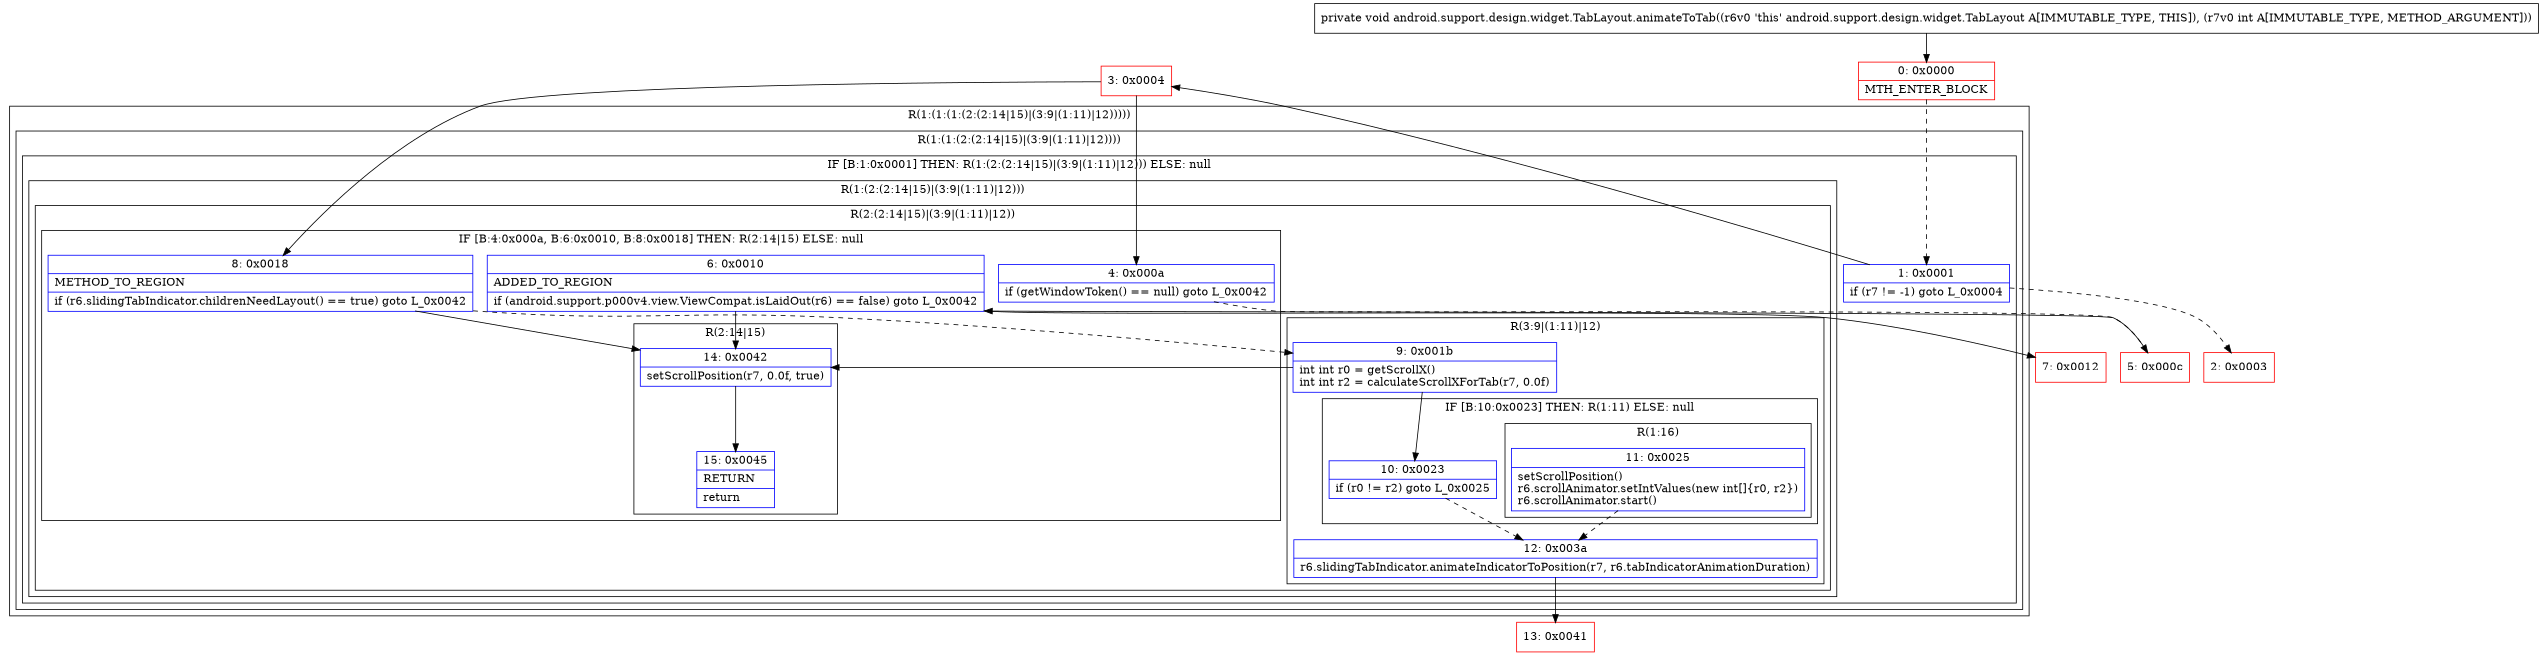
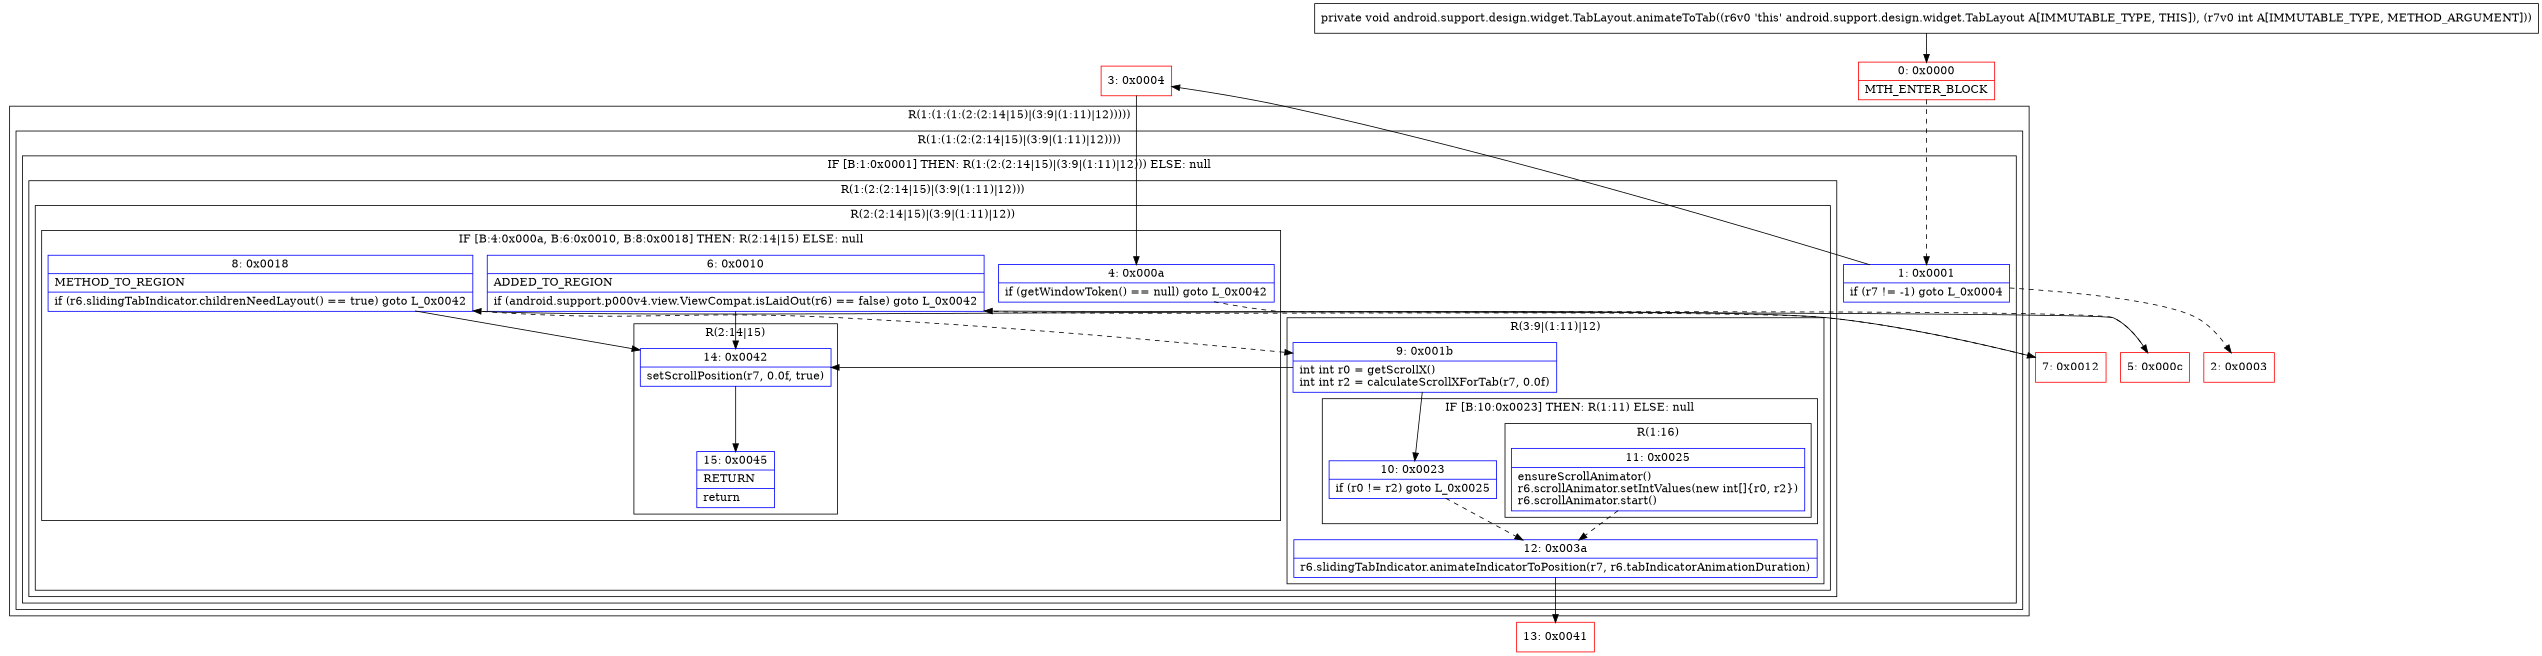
edge "3: 0x0004" -> "8: 0x0018": now "7: 0x0012" -> "8: 0x0018"
edge "6: 0x0010" -> "7: 0x0012": style solid -> dashed
node "11: 0x0025": text "setScrollPosition()" -> "ensureScrollAnimator()"
